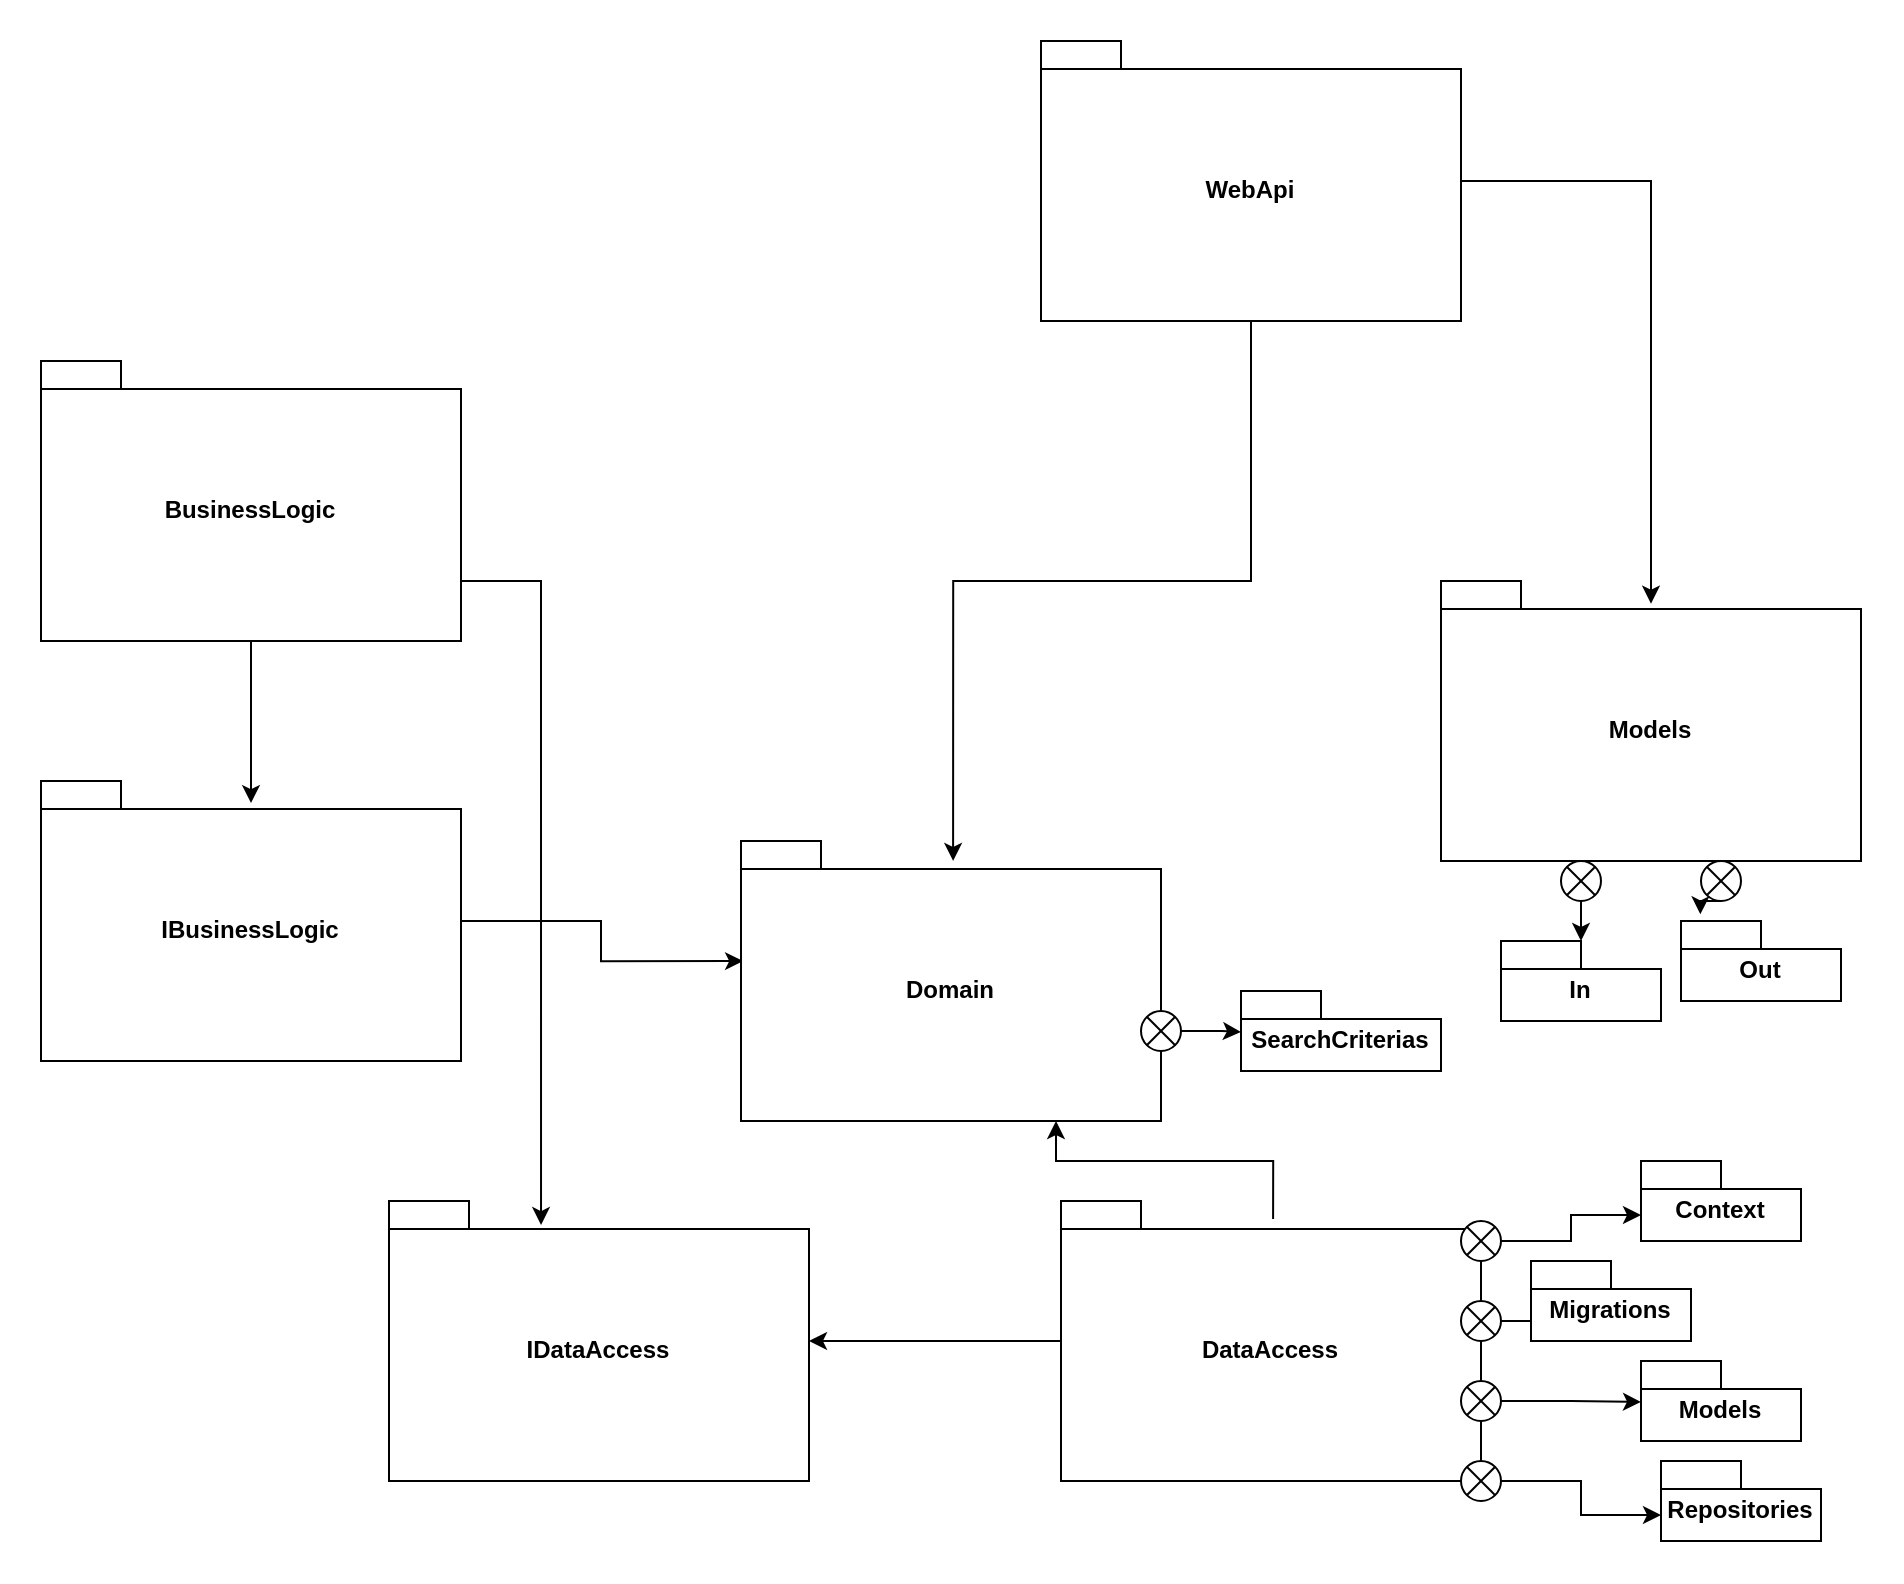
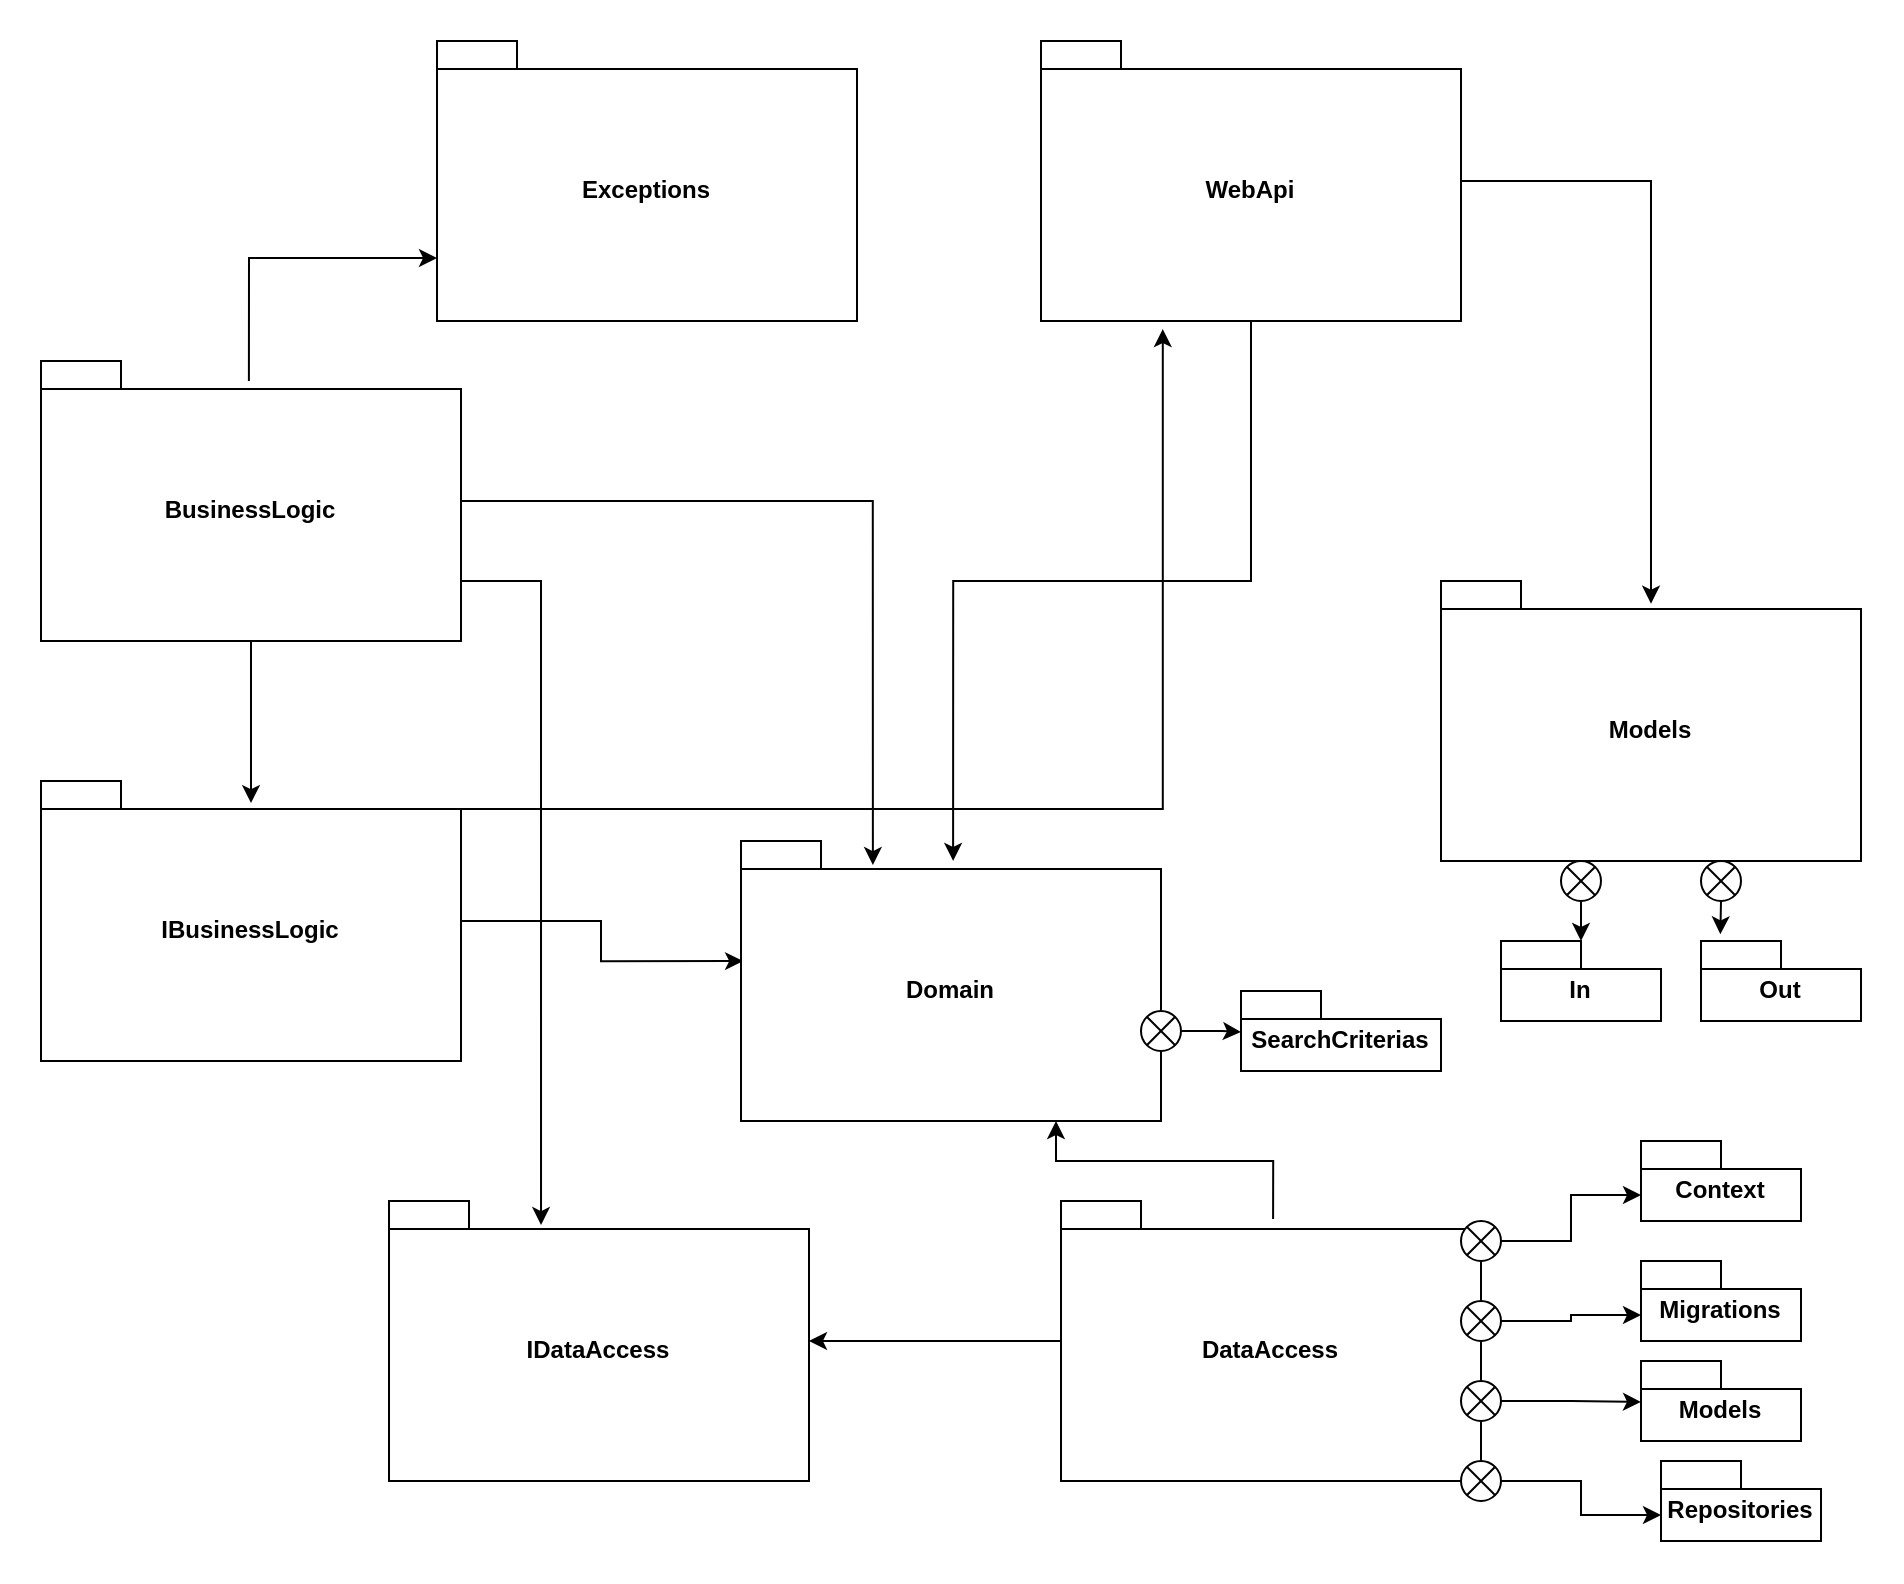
node "Exceptions": added
edge "BusinessLogic" -> "Exceptions": added
edge "BusinessLogic" -> "Domain": added
edge "IBusinessLogic" -> "WebApi": added
node "Out": moved (1761, 961) -> (1781, 981)
node "Context": moved (1721, 1201) -> (1721, 1181)
node "Migrations": moved (1611, 1301) -> (1721, 1301)
